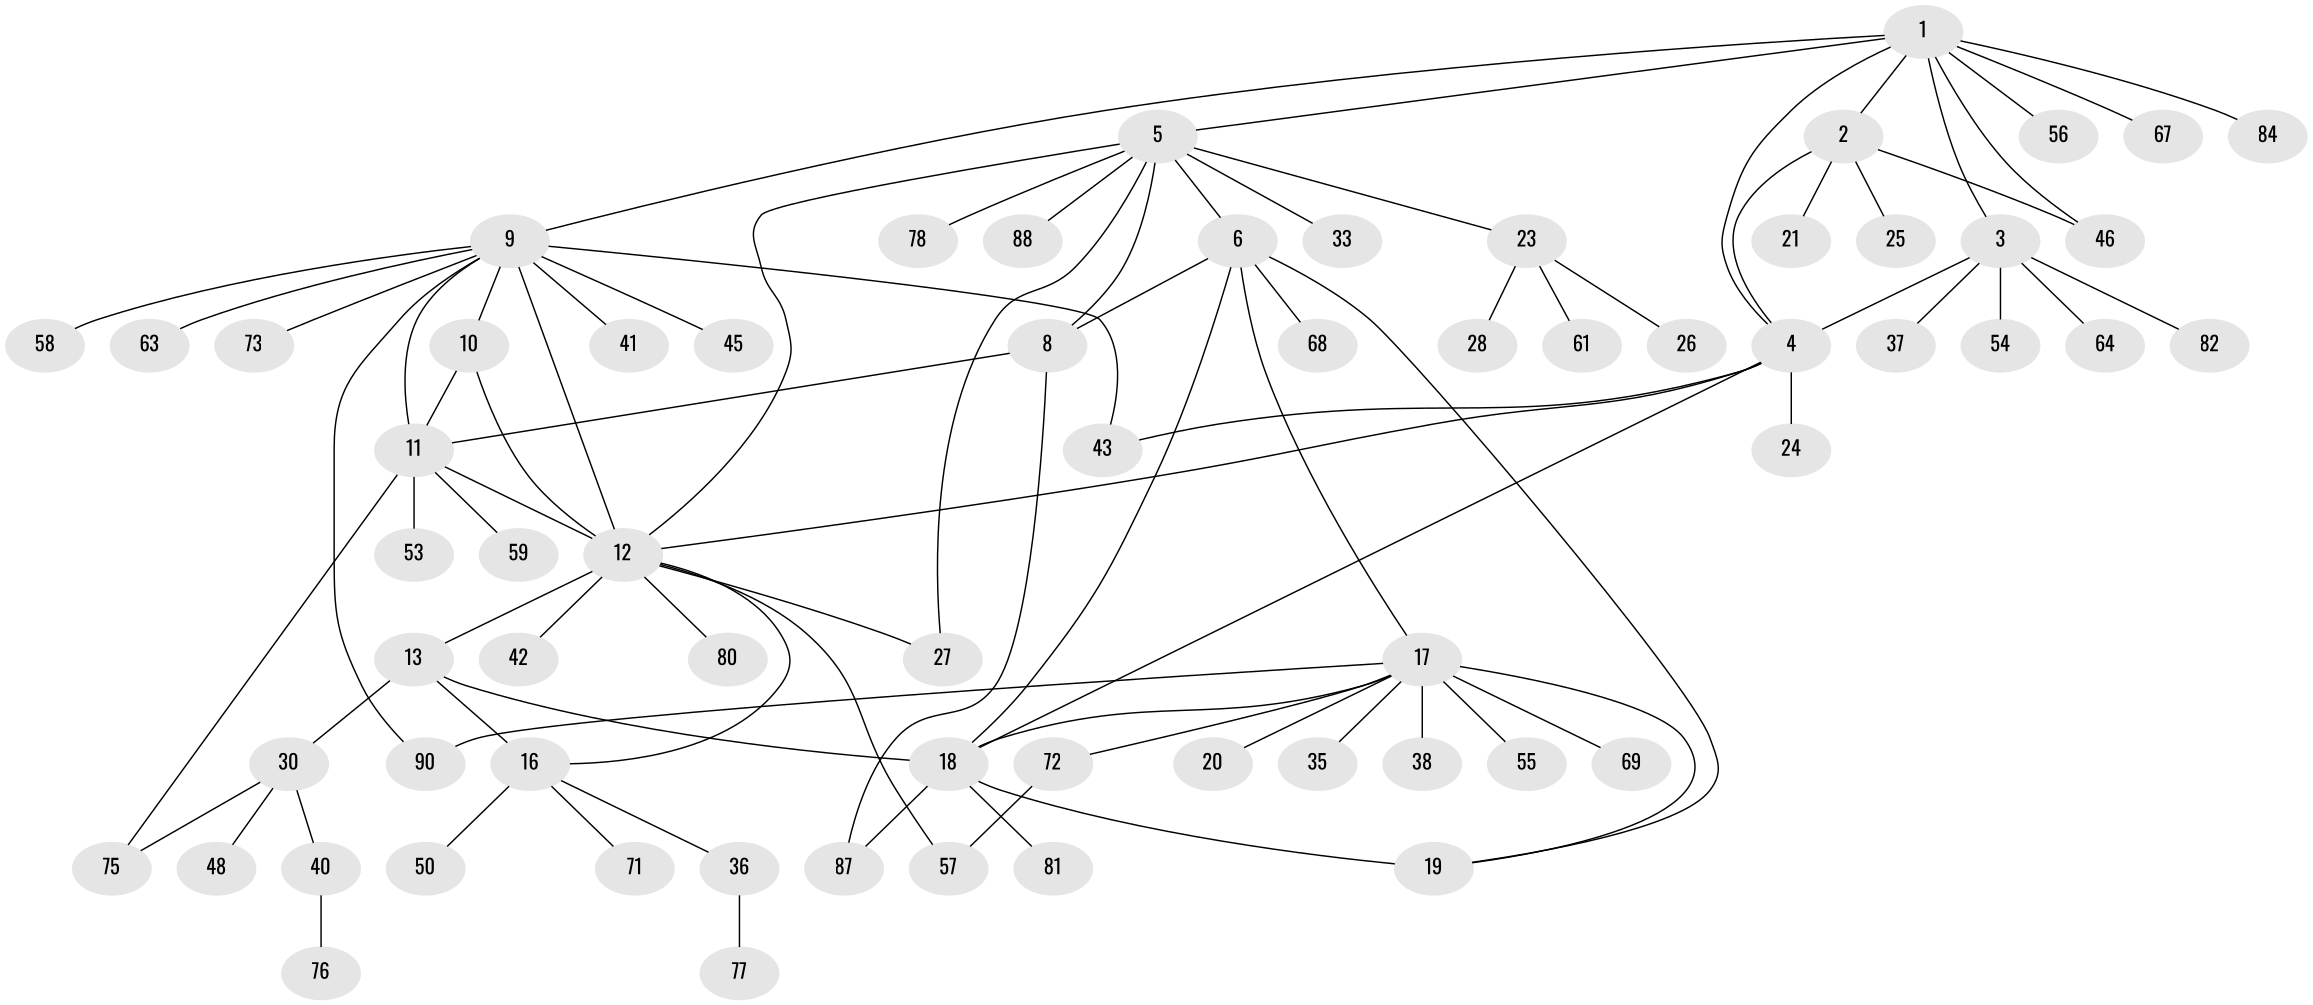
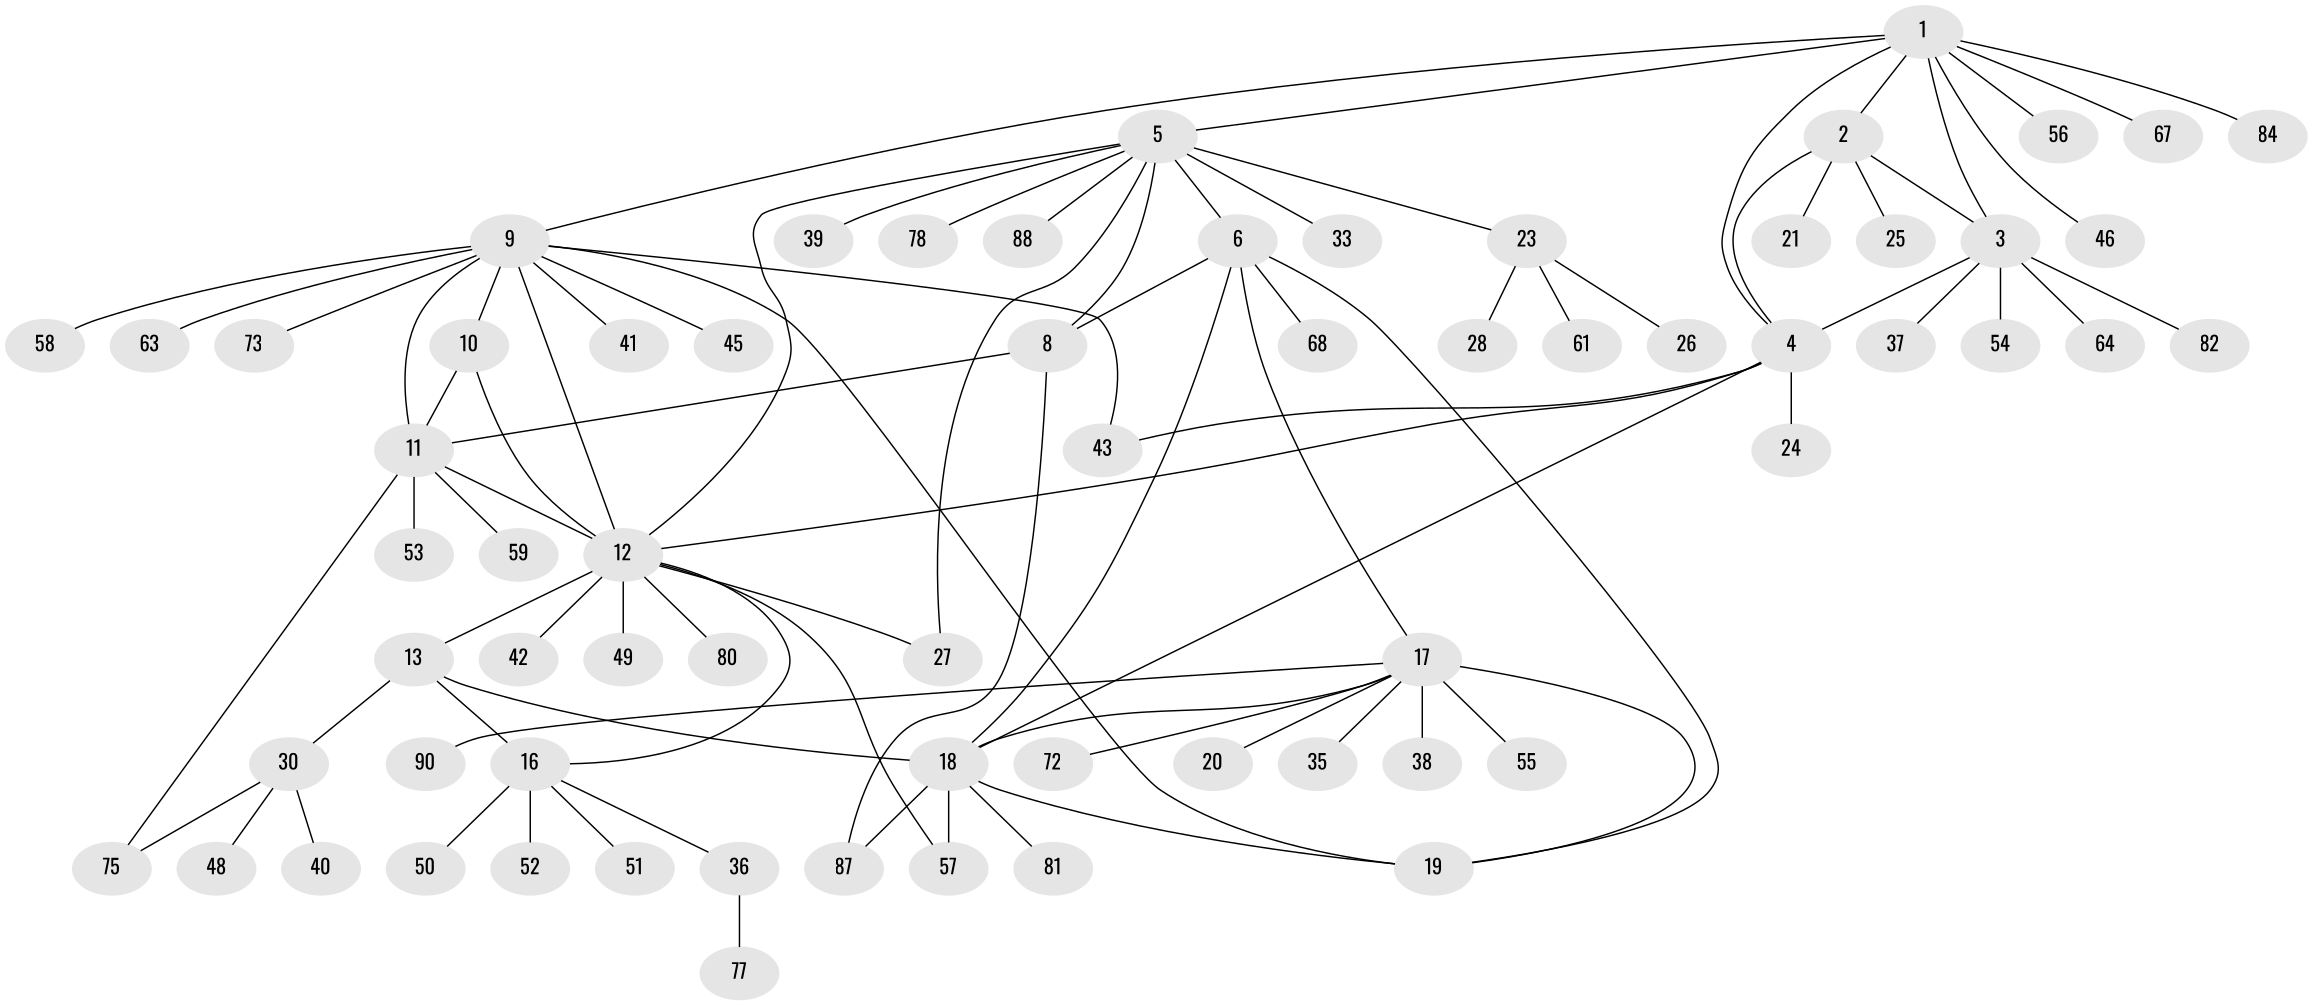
edge "2" -- "46": now "2" -- "3"
node "39": added
edge "9" -- "90": now "9" -- "19"
node "49": added
node "69": removed
edge "72" -- "57": now "18" -- "57"
node "52": added
node "71": label "71" -> "51"
node "76": removed
